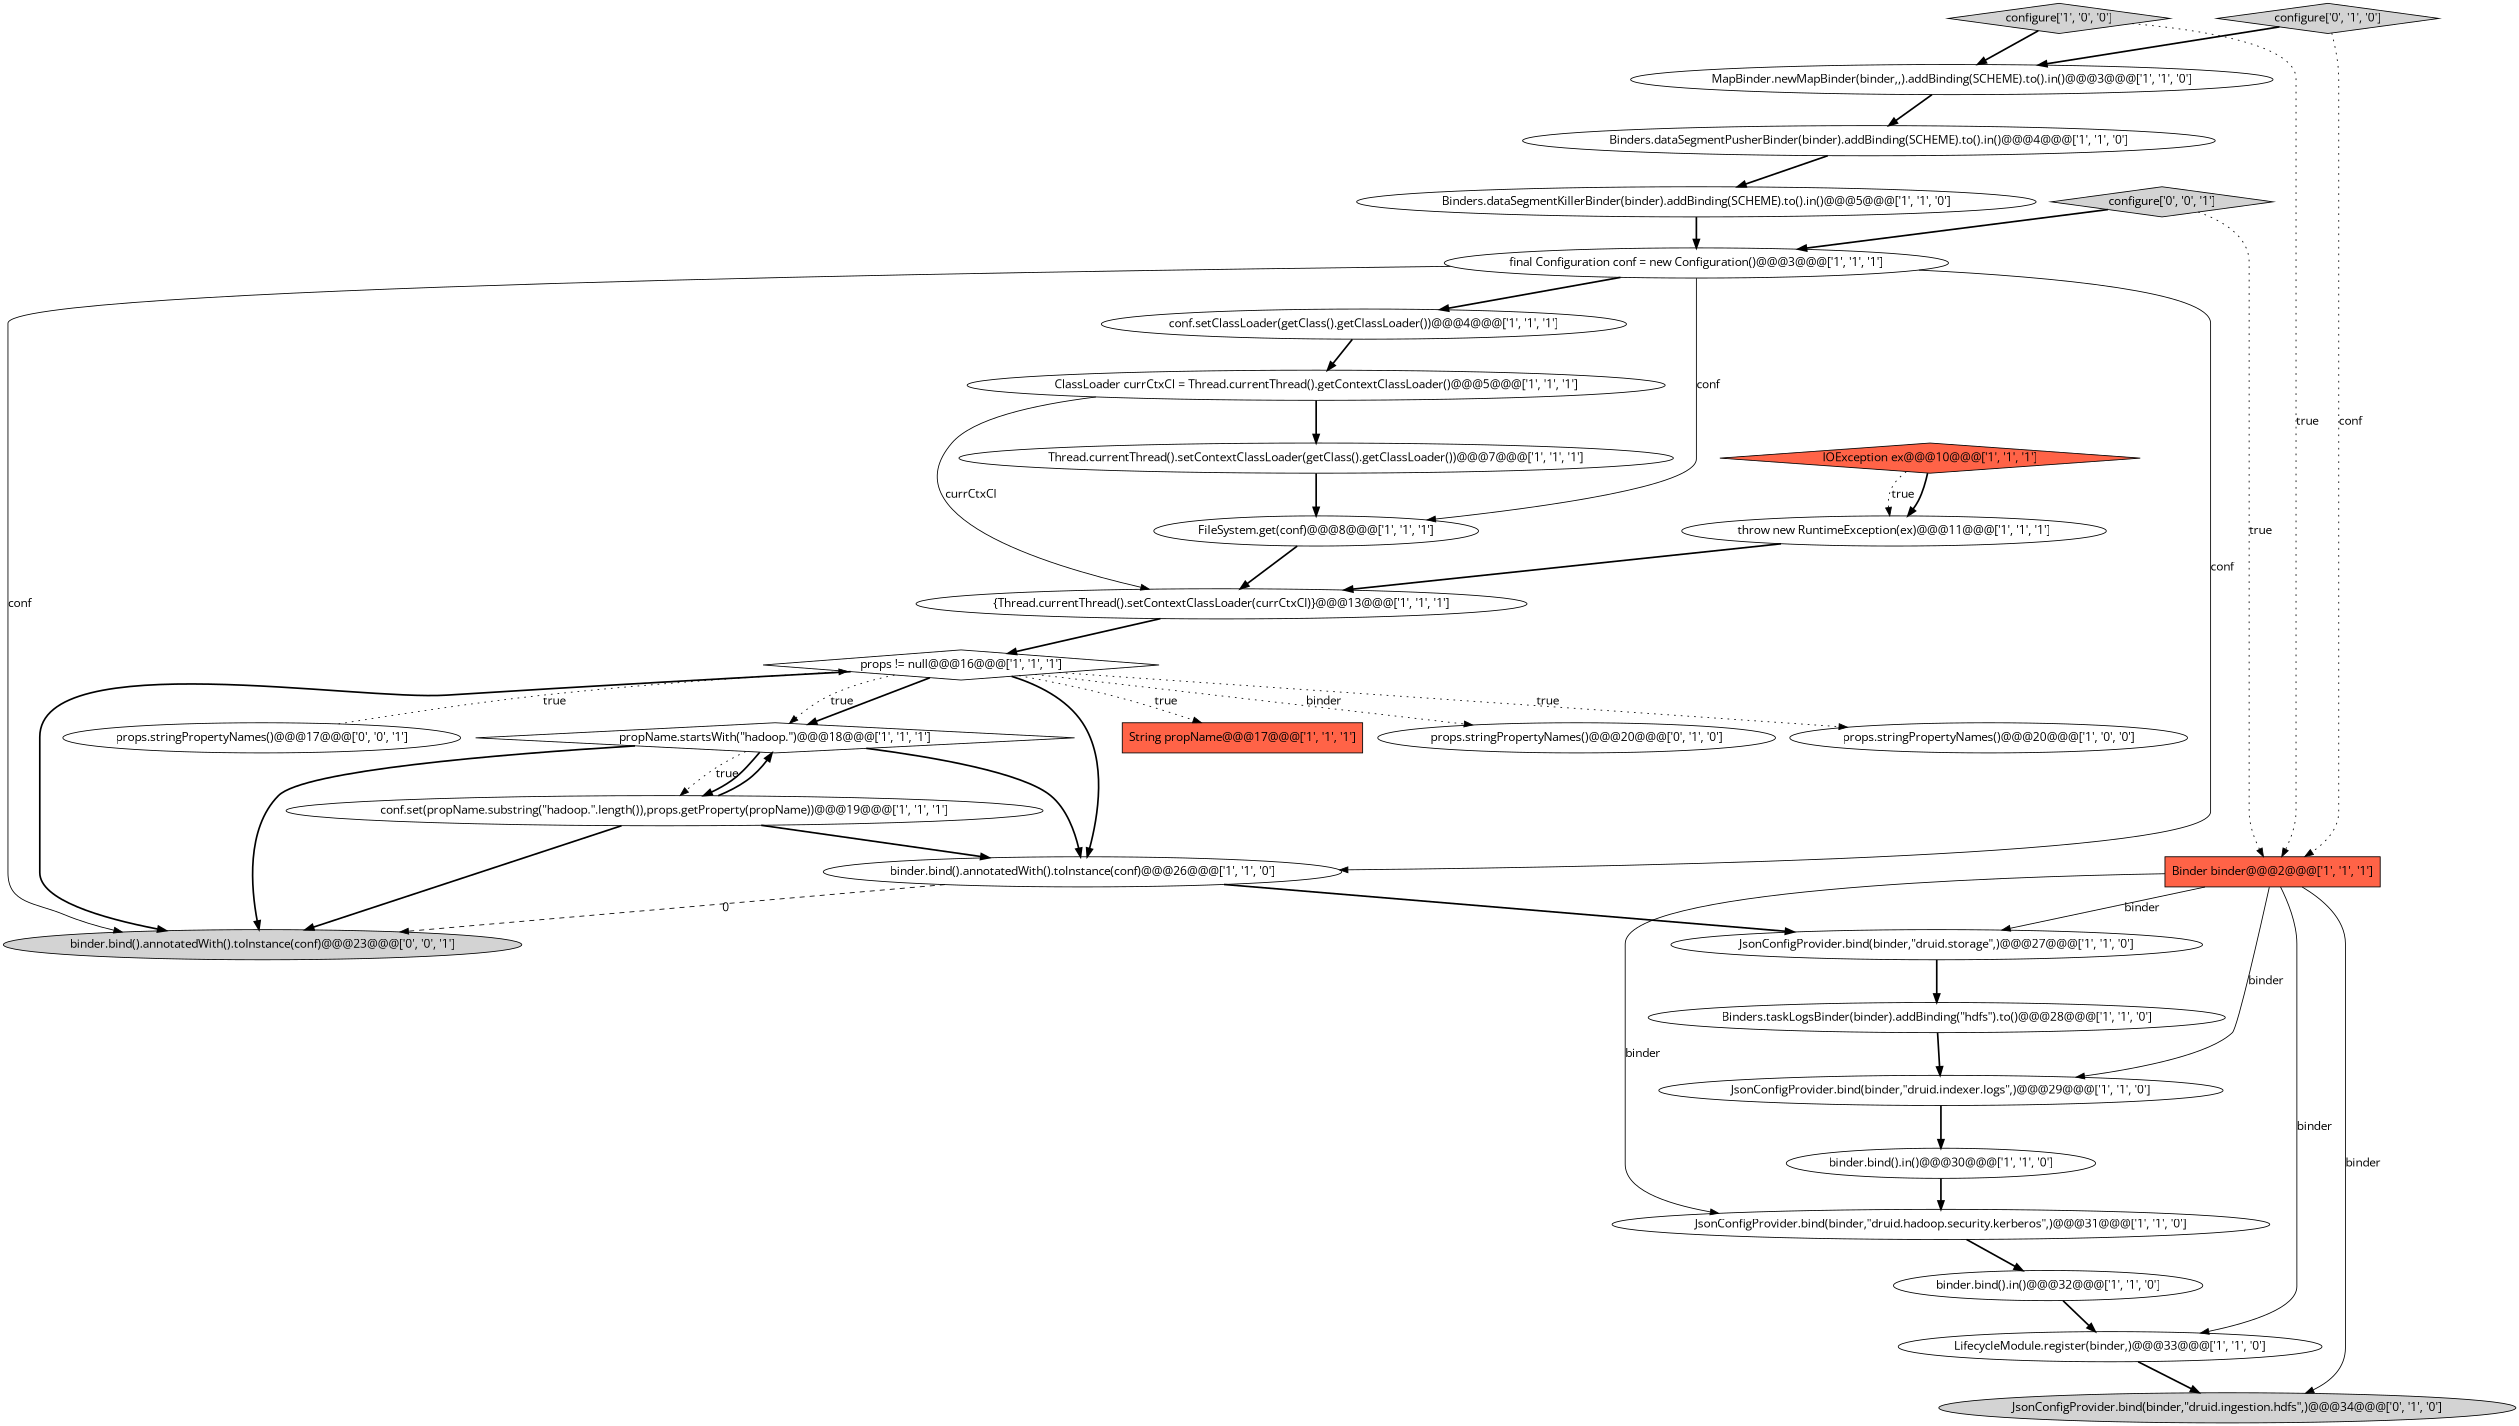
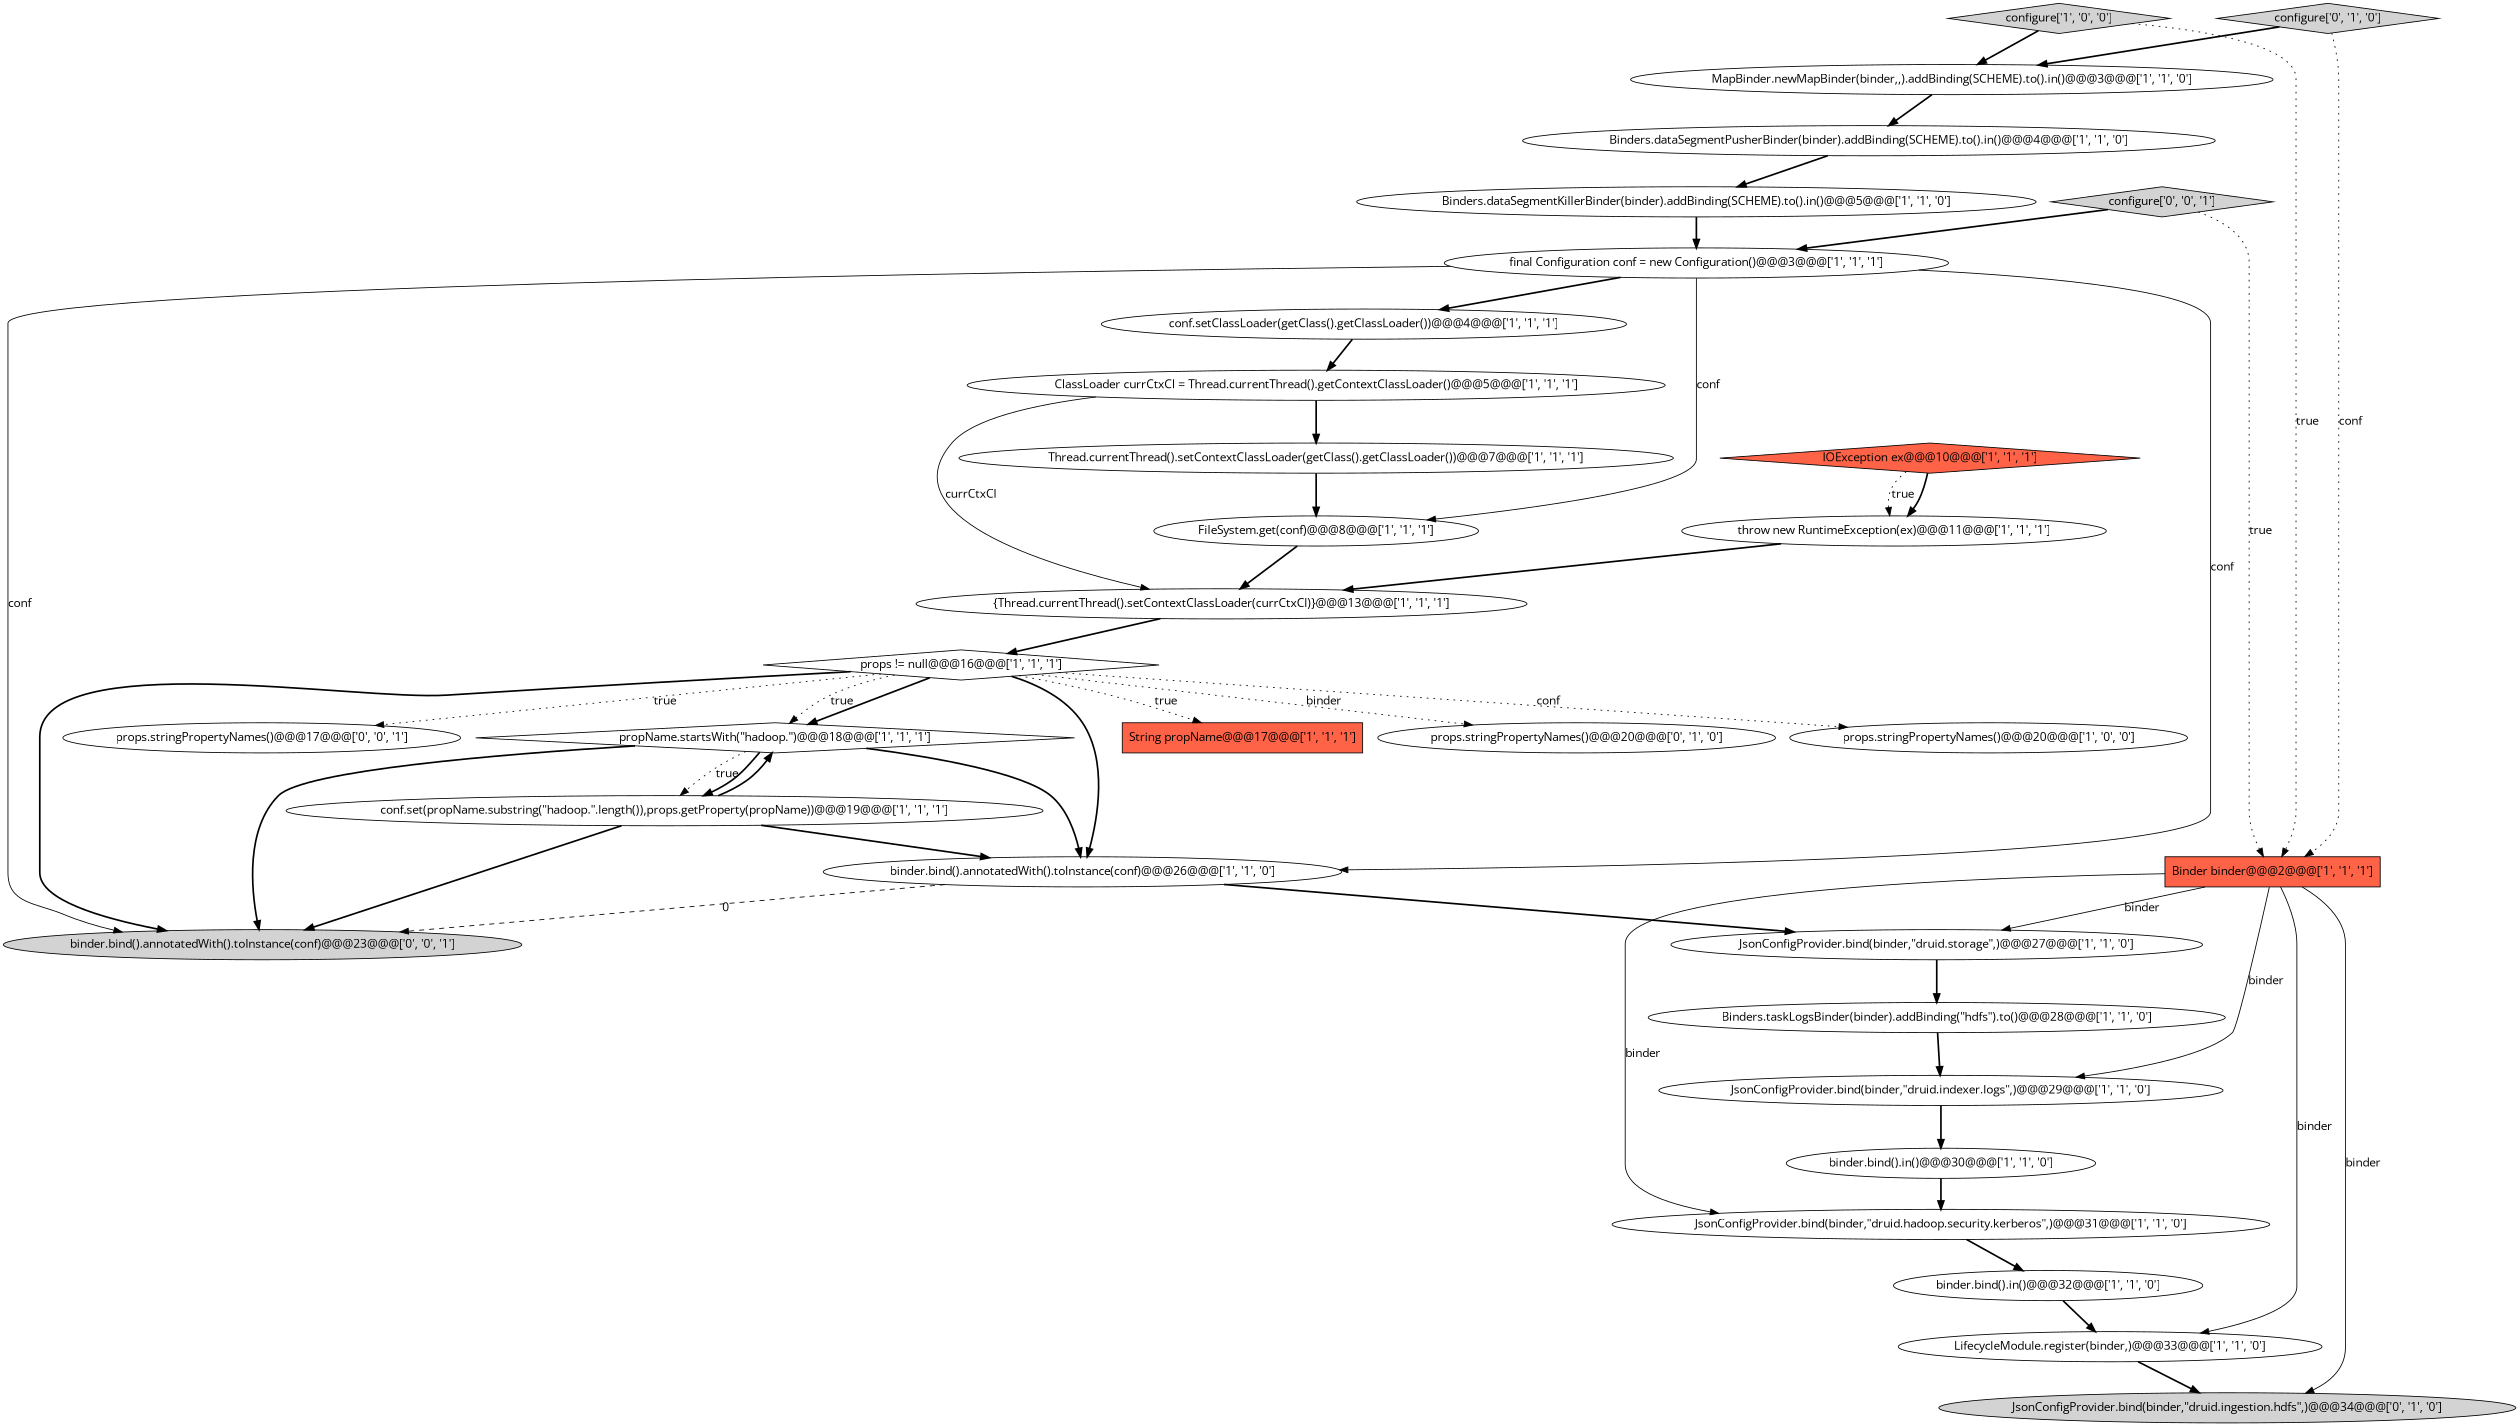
edge "props.stringPropertyNames()@@@17@@@['0', '0', '1']" -> "props != null@@@16@@@['1', '1', '1']": reversed
edge "props != null@@@16@@@['1', '1', '1']" -> "props.stringPropertyNames()@@@20@@@['1', '0', '0']": label "true" -> "conf"
